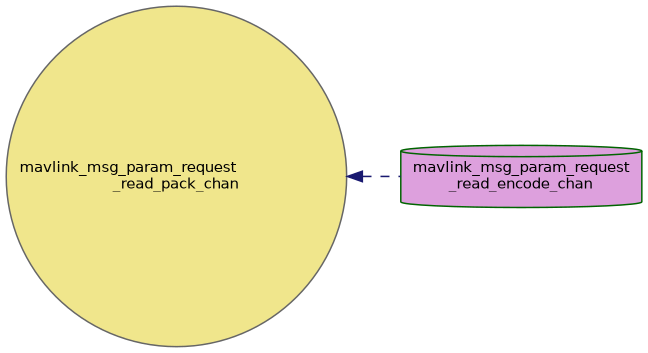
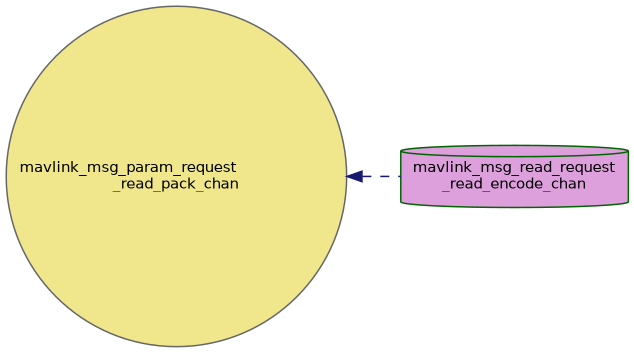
node "mavlink_msg_param_request _read_encode_chan": label "mavlink_msg_param_request _read_encode_chan" -> "mavlink_msg_read_request _read_encode_chan"
